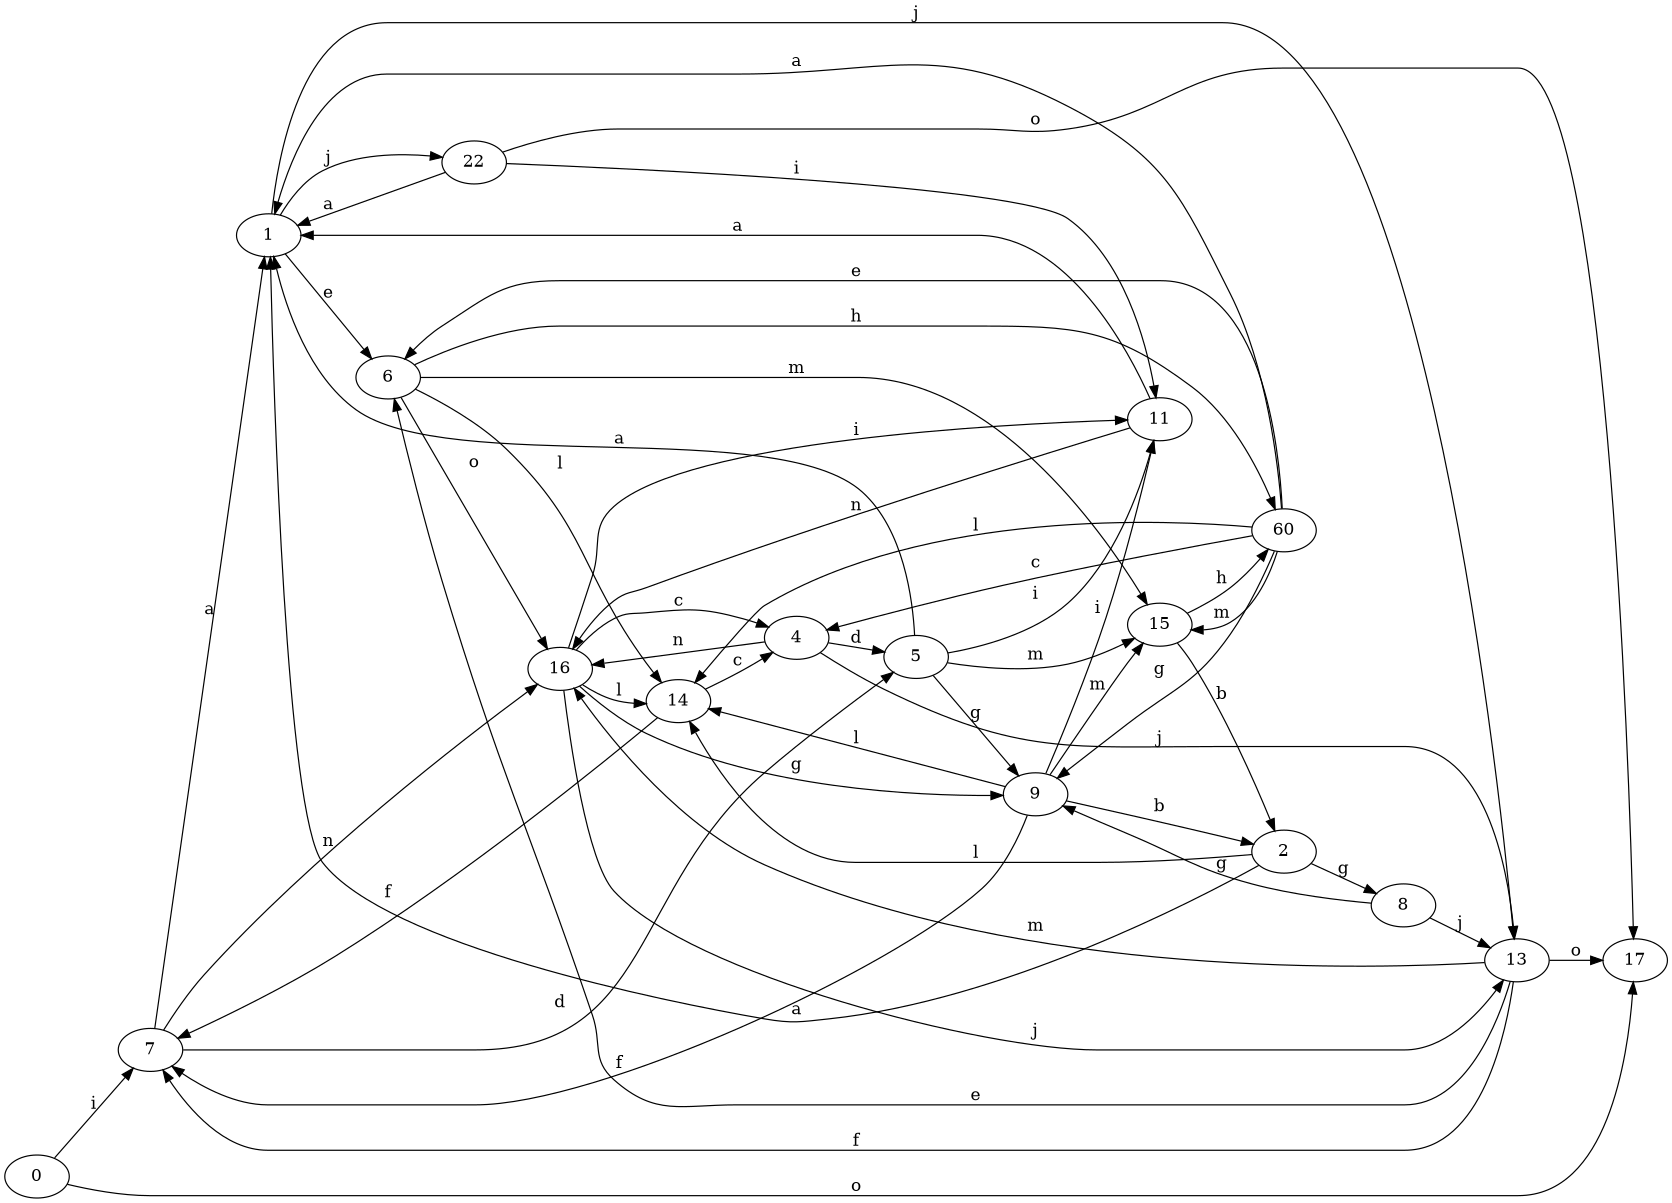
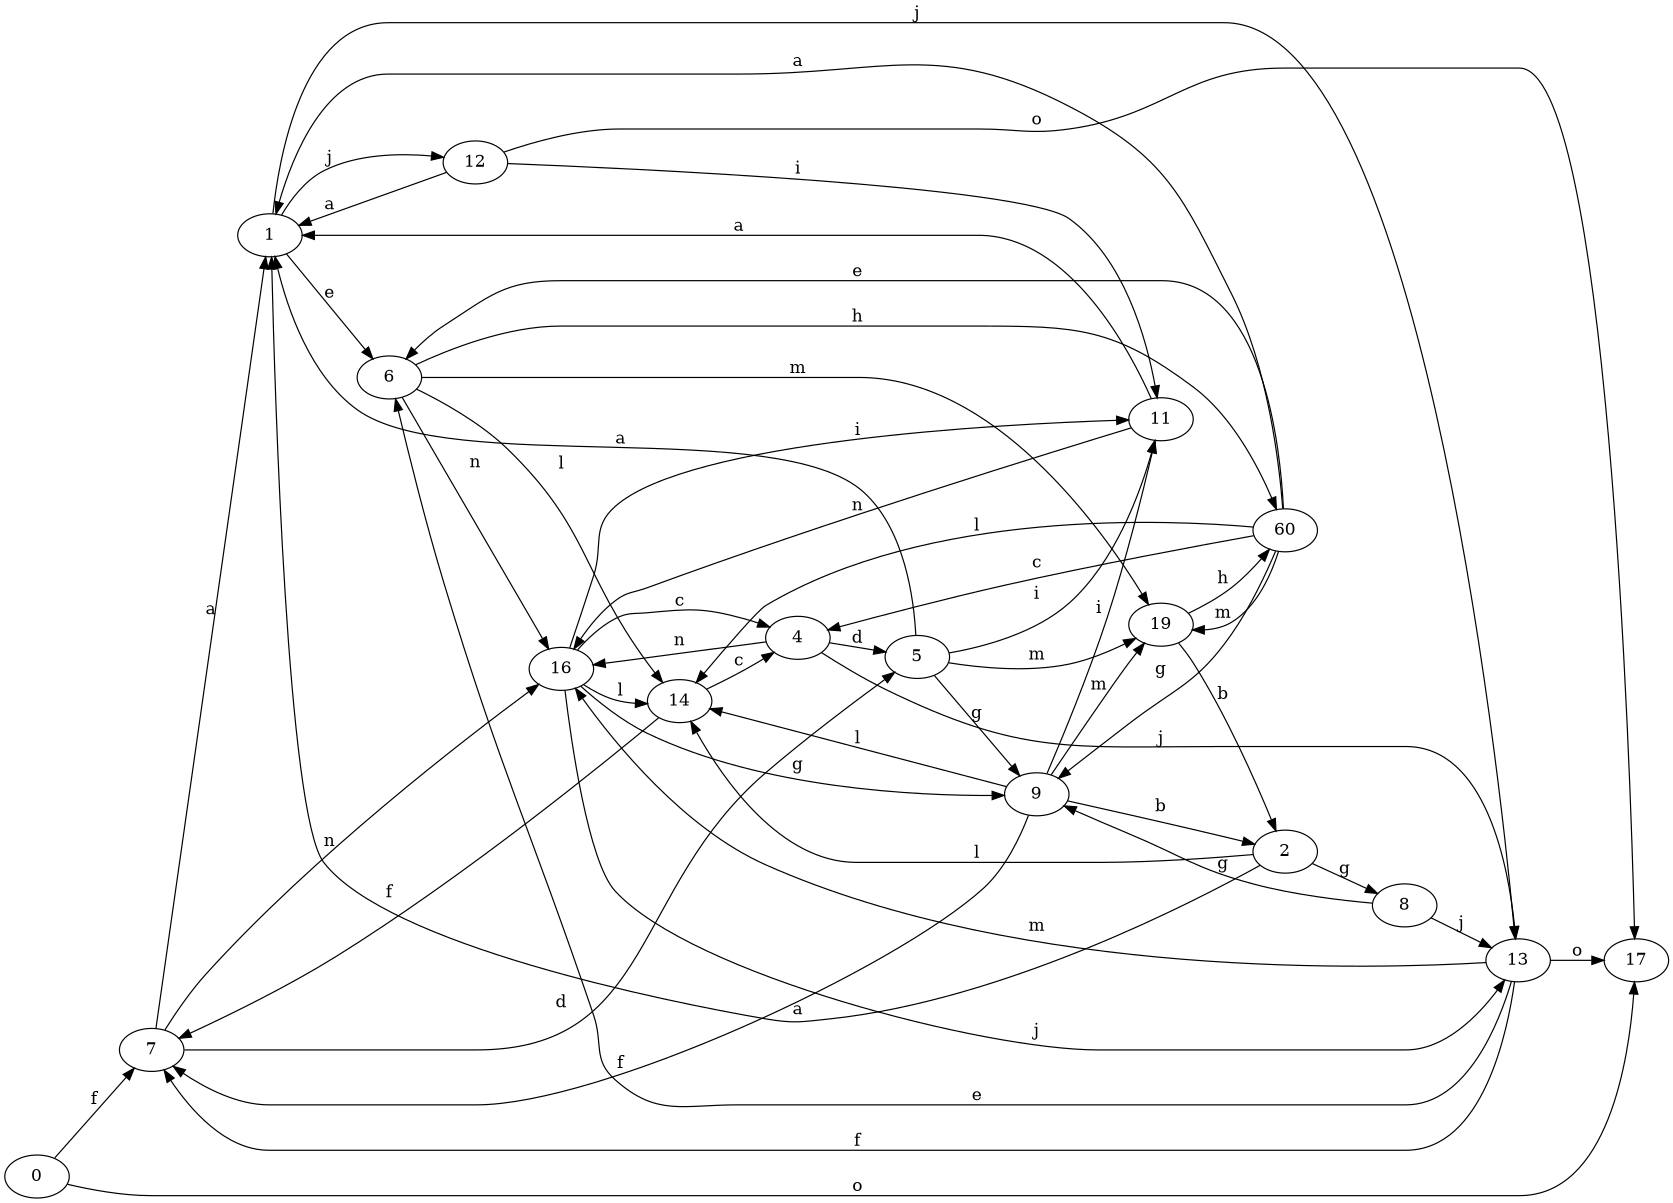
node "22": label "22" -> "12"
edge "6" -> "16": label "o" -> "n"
node "15": label "15" -> "19"
edge "0" -> "7": label "i" -> "f"
